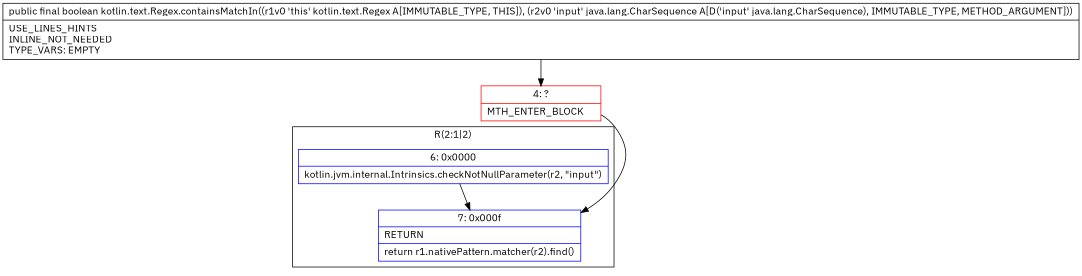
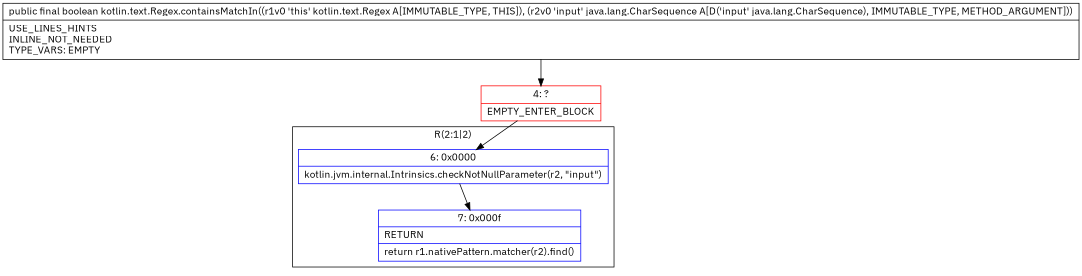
node "4: ?": text "MTH_ENTER_BLOCK" -> "EMPTY_ENTER_BLOCK"
edge "4: ?" -> "7: 0x000f": now "4: ?" -> "6: 0x0000"
